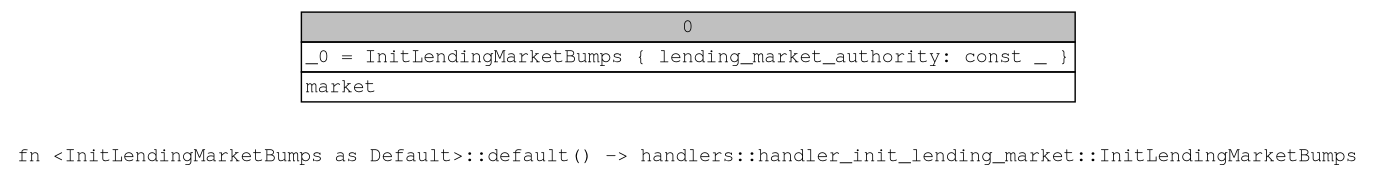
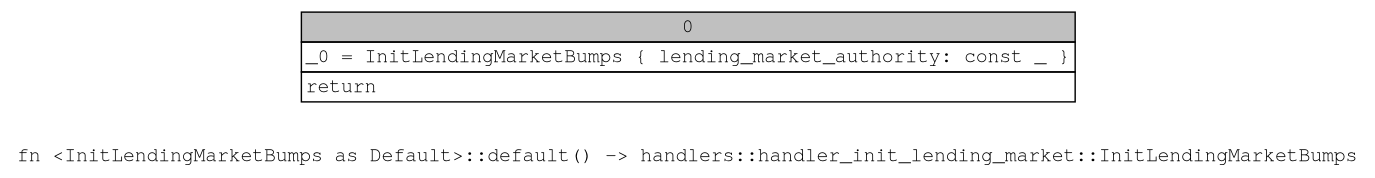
node "0": text "market" -> "return"
